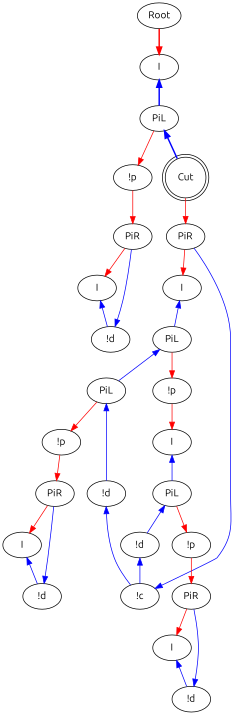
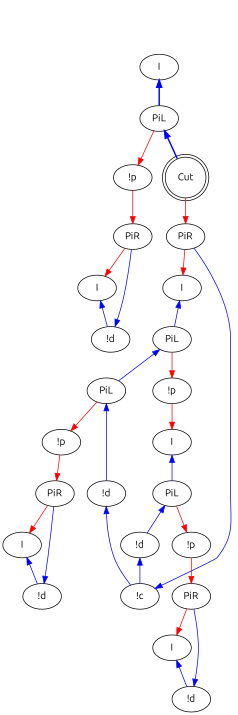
node "Root": removed
